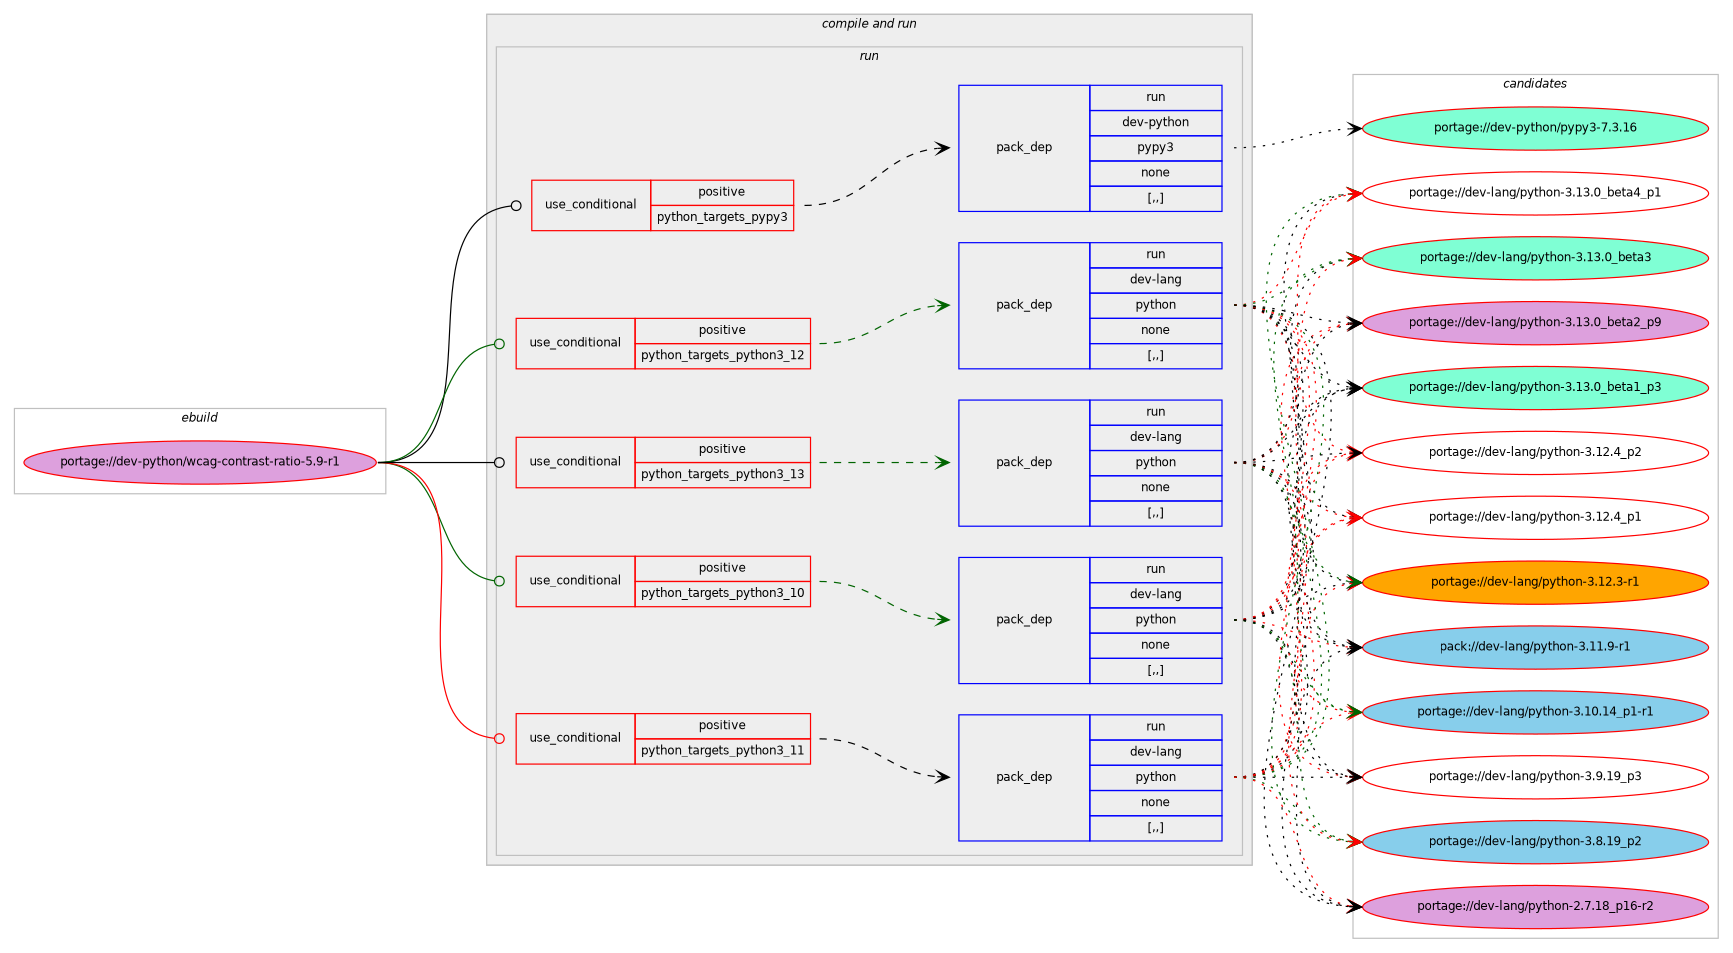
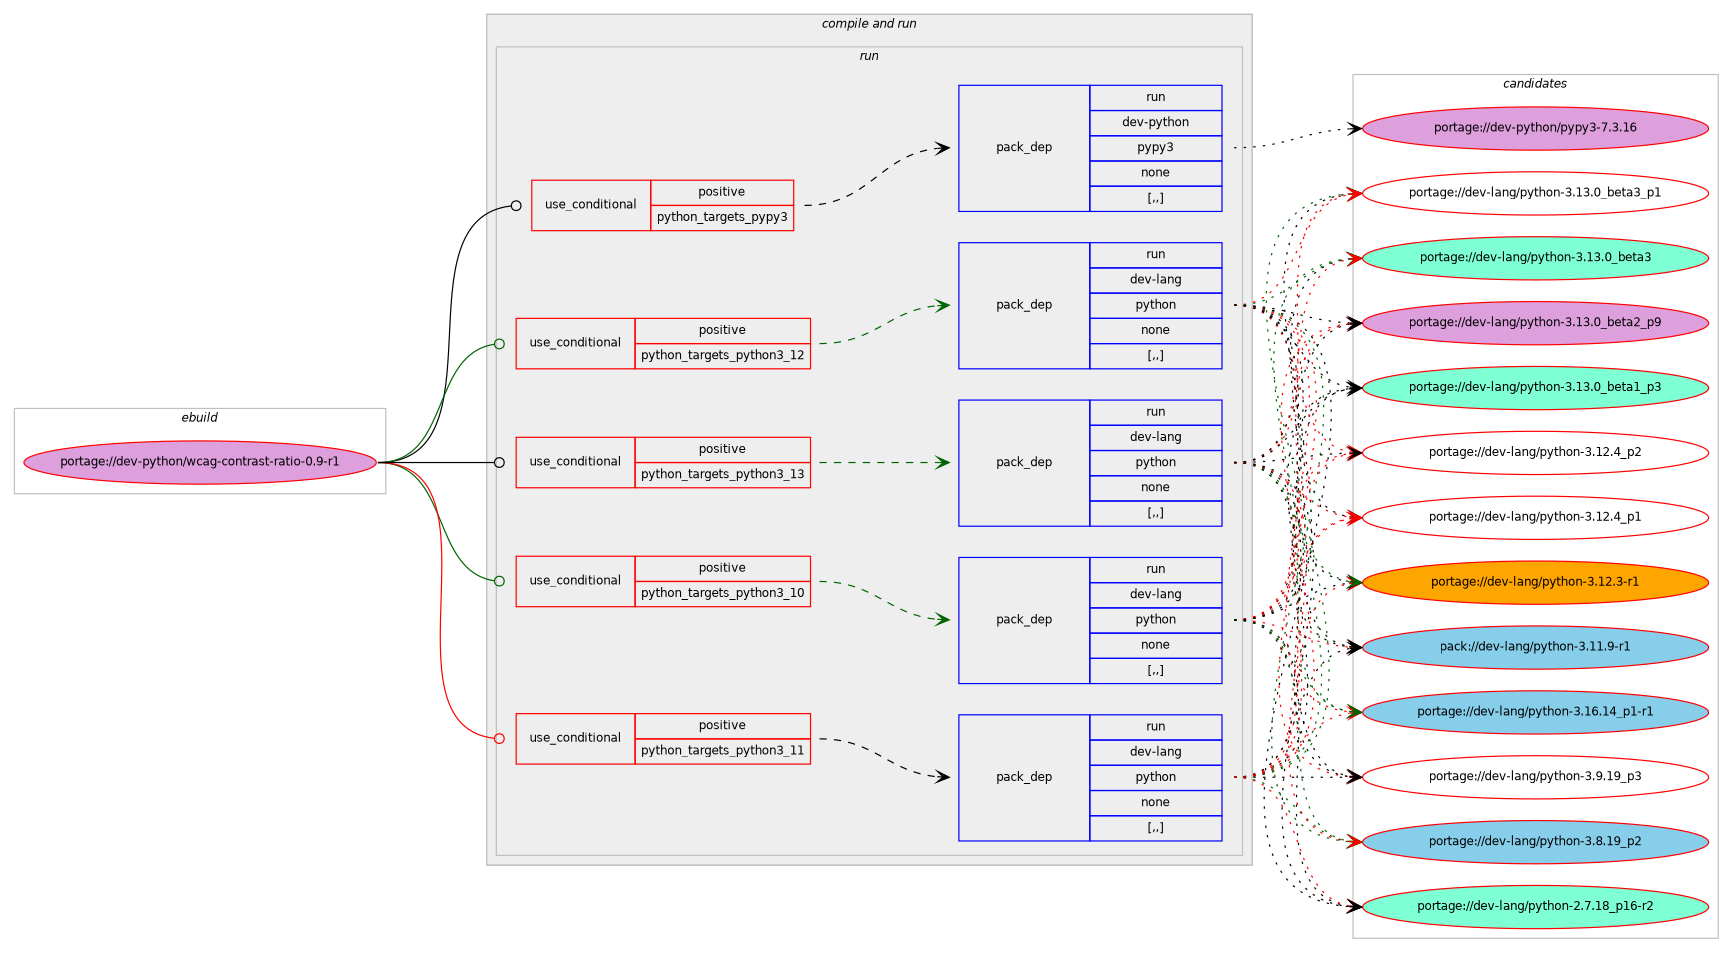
node "portage://dev-python/pypy3-7.3.16": fillcolor aquamarine -> plum
node "portage://dev-lang/python-3.13.0_beta4_p1": label "portage://dev-lang/python-3.13.0_beta4_p1" -> "portage://dev-lang/python-3.13.0_beta3_p1"
node "portage://dev-python/wcag-contrast-ratio-5.9-r1": label "portage://dev-python/wcag-contrast-ratio-5.9-r1" -> "portage://dev-python/wcag-contrast-ratio-0.9-r1"
node "portage://dev-lang/python-3.10.14_p1-r1": label "portage://dev-lang/python-3.10.14_p1-r1" -> "portage://dev-lang/python-3.16.14_p1-r1"
node "portage://dev-lang/python-2.7.18_p16-r2": fillcolor plum -> aquamarine
